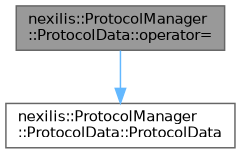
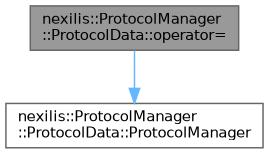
node "nexilis::ProtocolManager ::ProtocolData::ProtocolData": label "nexilis::ProtocolManager ::ProtocolData::ProtocolData" -> "nexilis::ProtocolManager ::ProtocolData::ProtocolManager"
